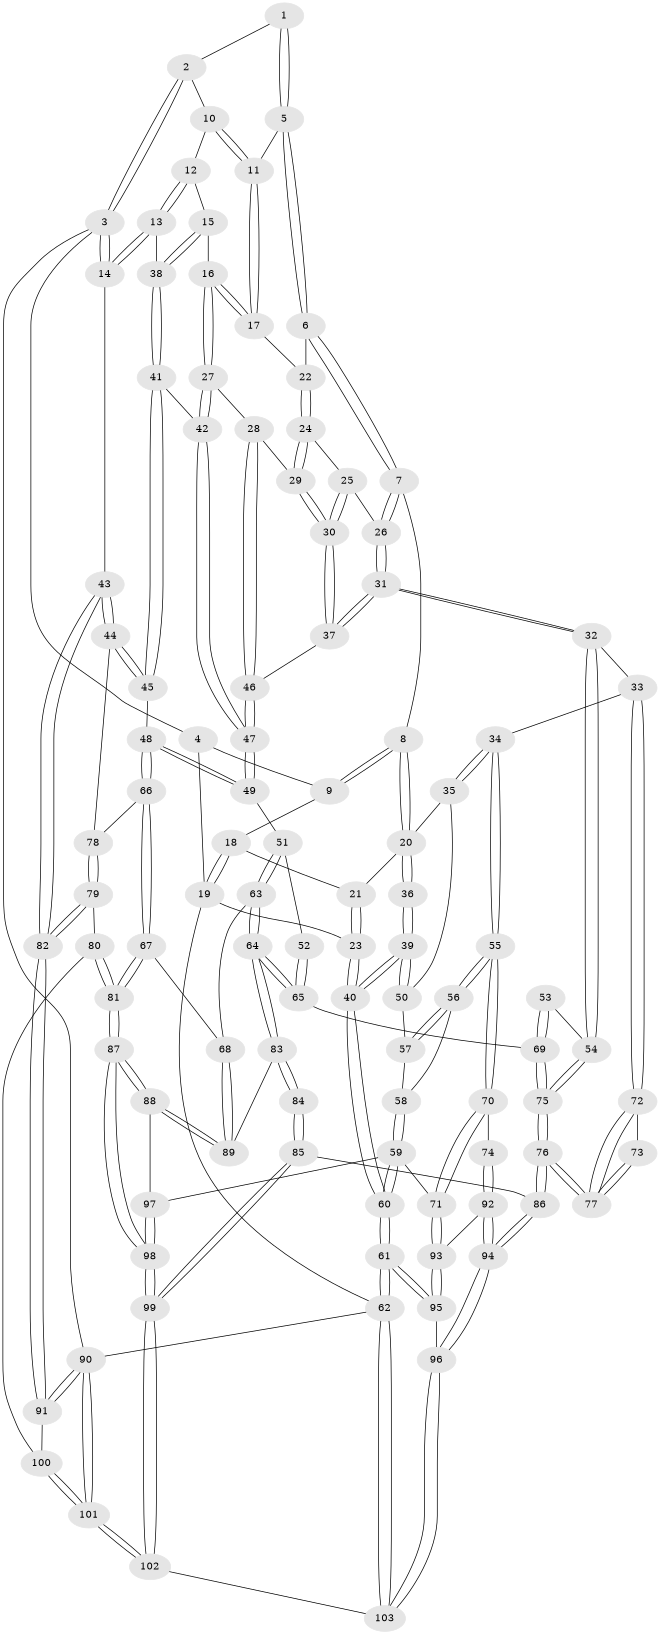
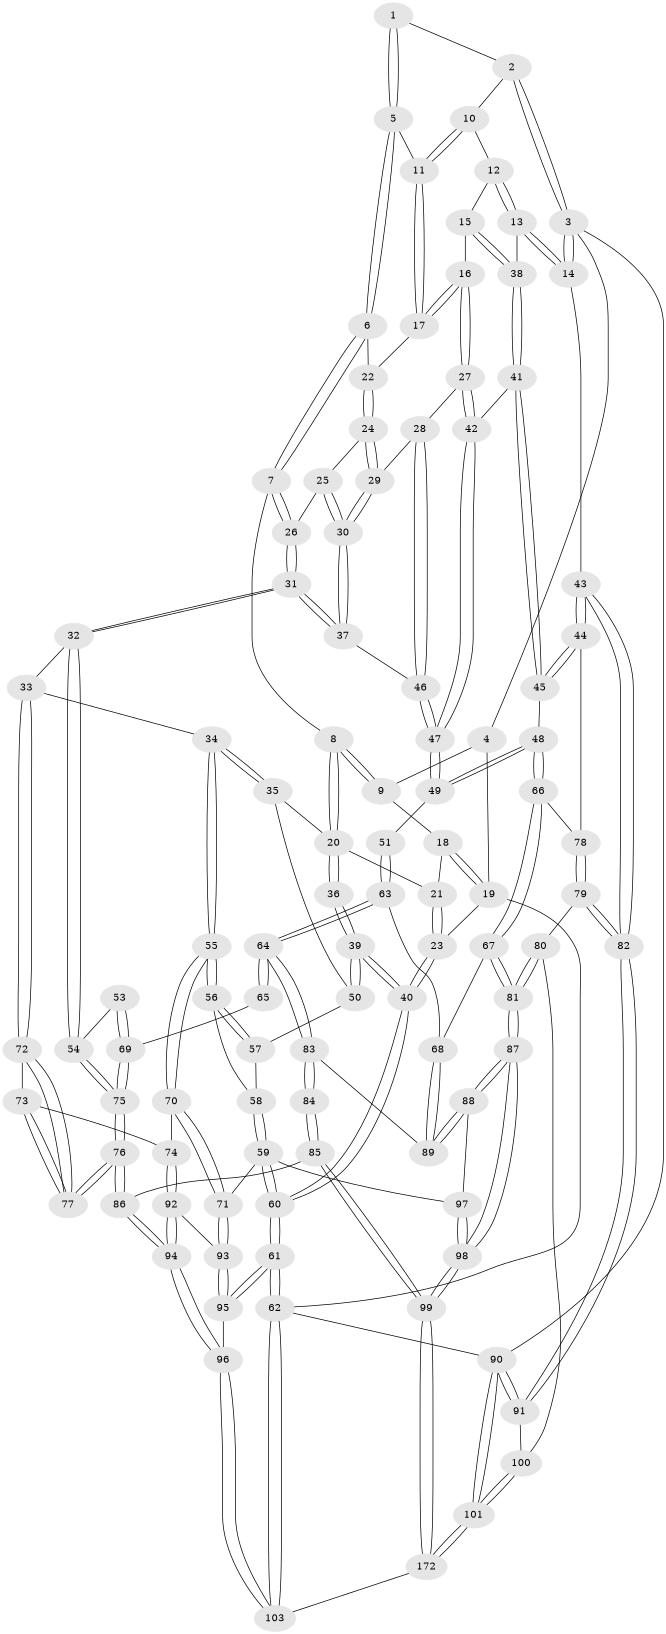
node "52": removed
edge "73" -- "74": added
node "102": label "102" -> "172"
